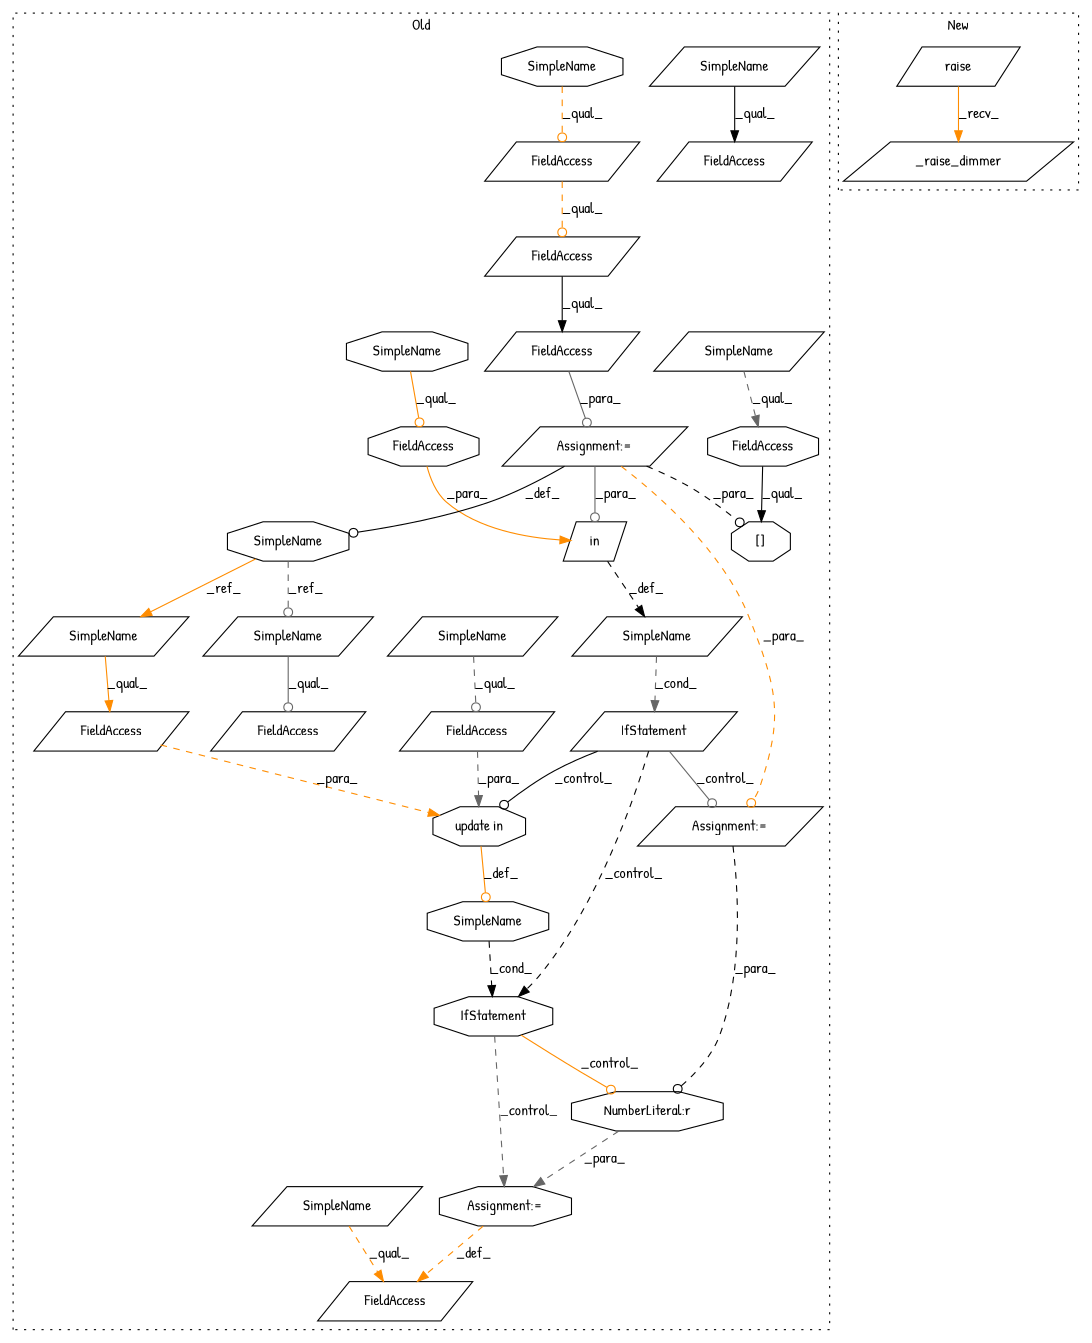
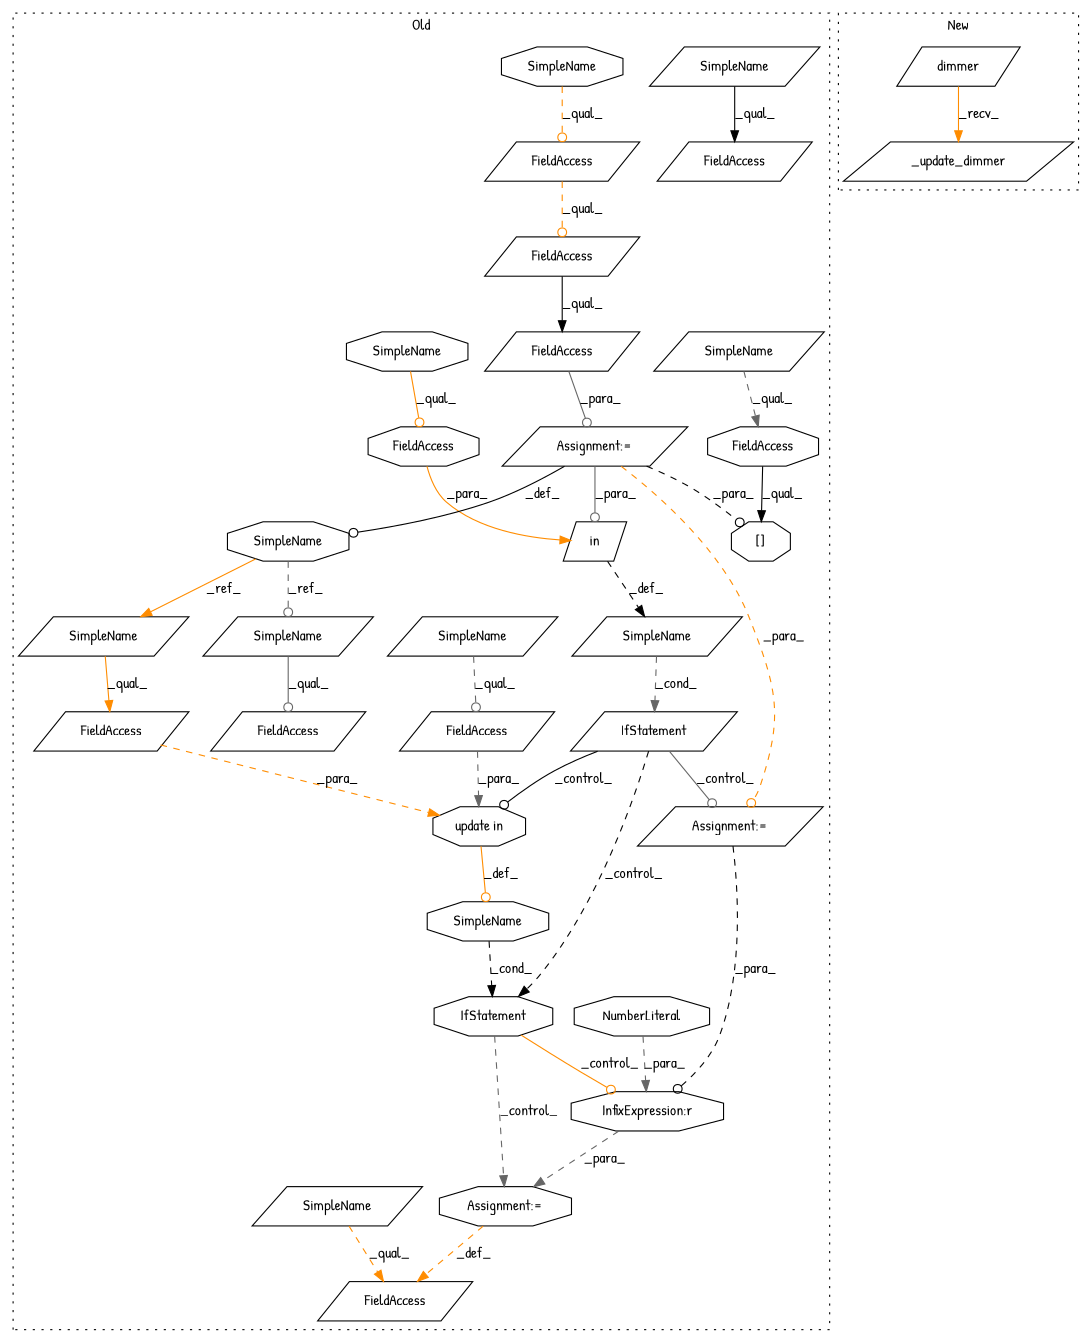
node "raise": label "raise" -> "dimmer"
node "_raise_dimmer": label "_raise_dimmer" -> "_update_dimmer"
node "NumberLiteral": added
node "NumberLiteral:r": label "NumberLiteral:r" -> "InfixExpression:r"
